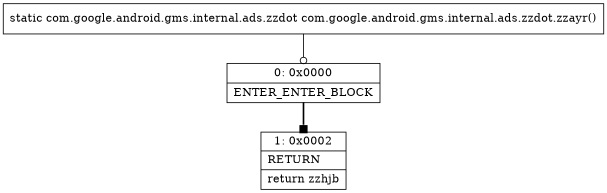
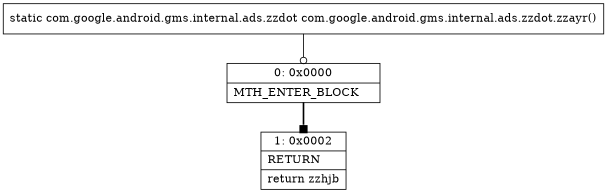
node "0: 0x0000": text "ENTER_ENTER_BLOCK" -> "MTH_ENTER_BLOCK"
